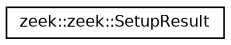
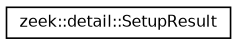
node "zeek::zeek::SetupResult": label "zeek::zeek::SetupResult" -> "zeek::detail::SetupResult"
